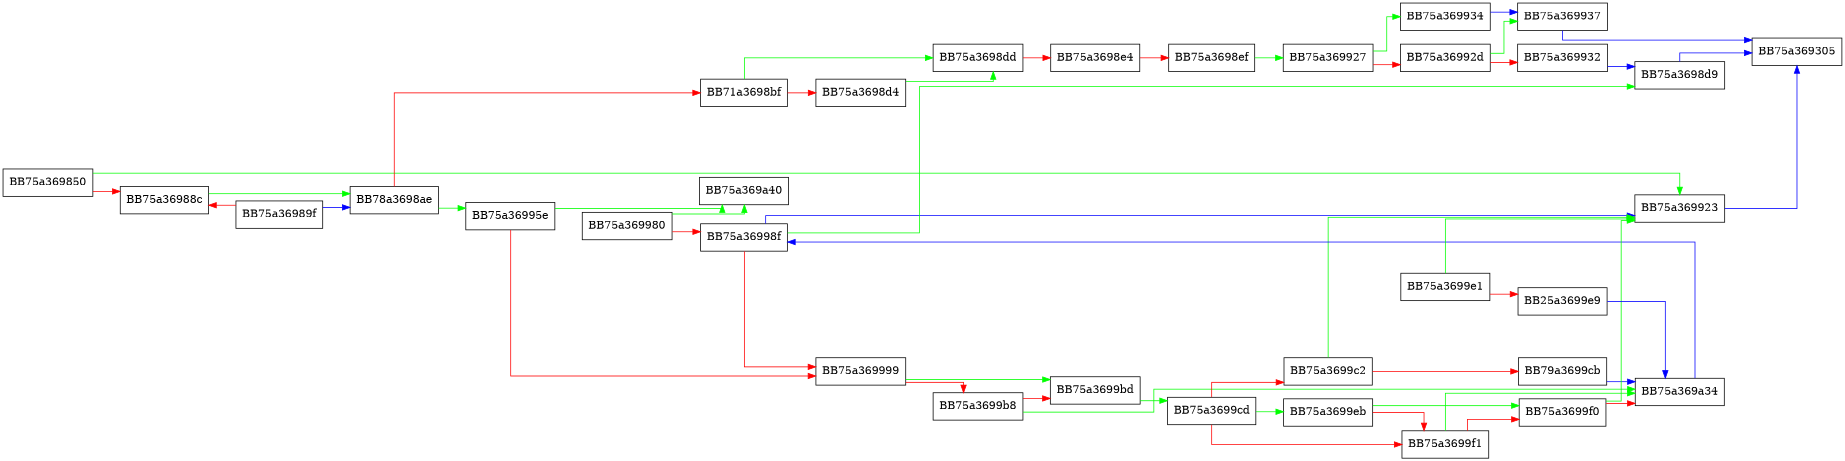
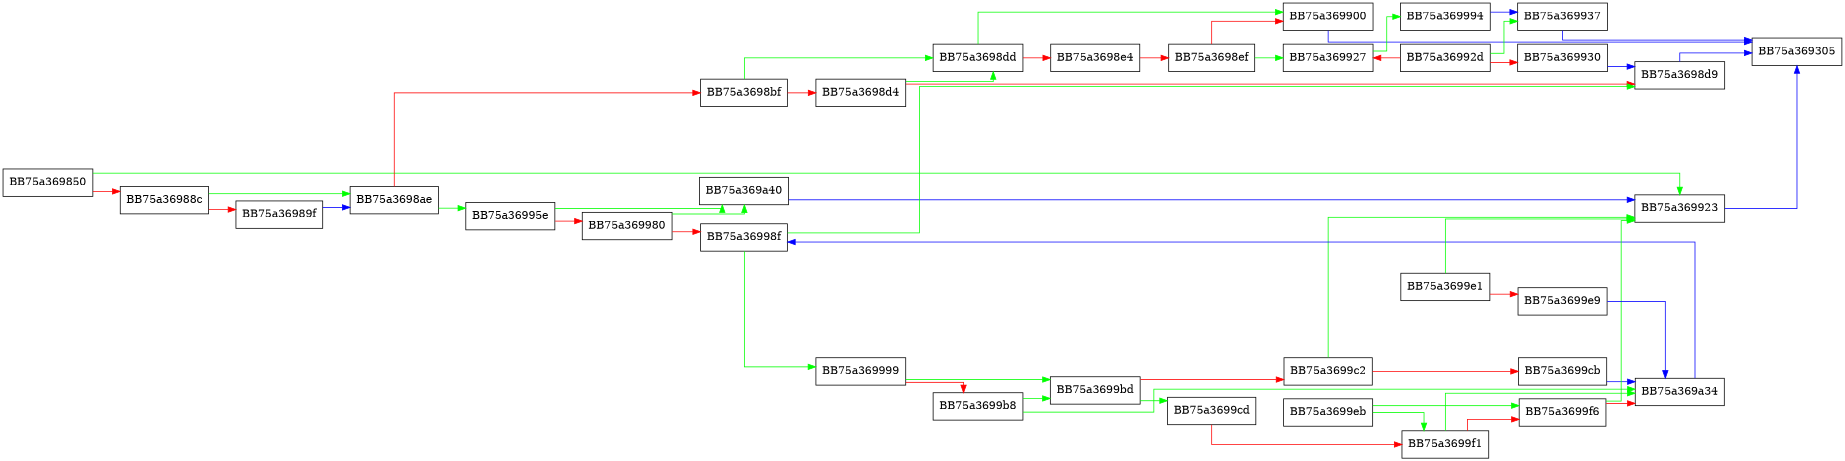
node "BB75a369900": added
node "BB75a369934": label "BB75a369934" -> "BB75a369994"
node "BB75a369932": label "BB75a369932" -> "BB75a369930"
edge "BB75a369927" -> "BB75a36992d": reversed
edge "BB75a3698d4" -> "BB75a3698d9": added
node "BB71a3698bf": label "BB71a3698bf" -> "BB75a3698bf"
node "BB78a3698ae": label "BB78a3698ae" -> "BB75a3698ae"
edge "BB75a36989f" -> "BB75a36988c": reversed
edge "BB75a36998f" -> "BB75a369923": now "BB75a369a40" -> "BB75a369923"
node "BB25a3699e9": label "BB25a3699e9" -> "BB75a3699e9"
edge "BB75a36998f" -> "BB75a369999": color red -> green
node "BB79a3699cb": label "BB79a3699cb" -> "BB75a3699cb"
edge "BB75a36995e" -> "BB75a369999": now "BB75a36995e" -> "BB75a369980"
edge "BB75a3699cd" -> "BB75a3699c2": now "BB75a3699bd" -> "BB75a3699c2"
edge "BB75a3699b8" -> "BB75a3699bd": color red -> green
edge "BB75a3699cd" -> "BB75a3699eb": removed
edge "BB75a3699eb" -> "BB75a3699f1": color red -> green
node "BB75a3699f0": label "BB75a3699f0" -> "BB75a3699f6"
